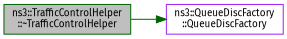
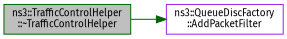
node "ns3::QueueDiscFactory ::QueueDiscFactory": label "ns3::QueueDiscFactory ::QueueDiscFactory" -> "ns3::QueueDiscFactory ::AddPacketFilter"
